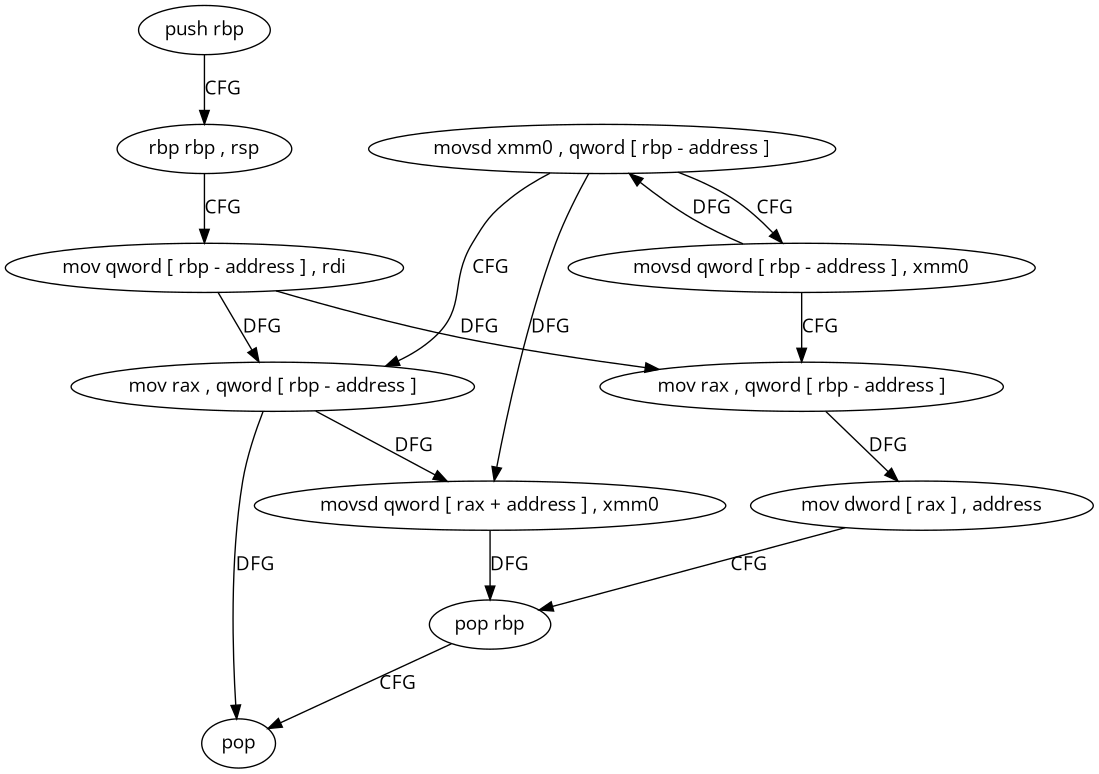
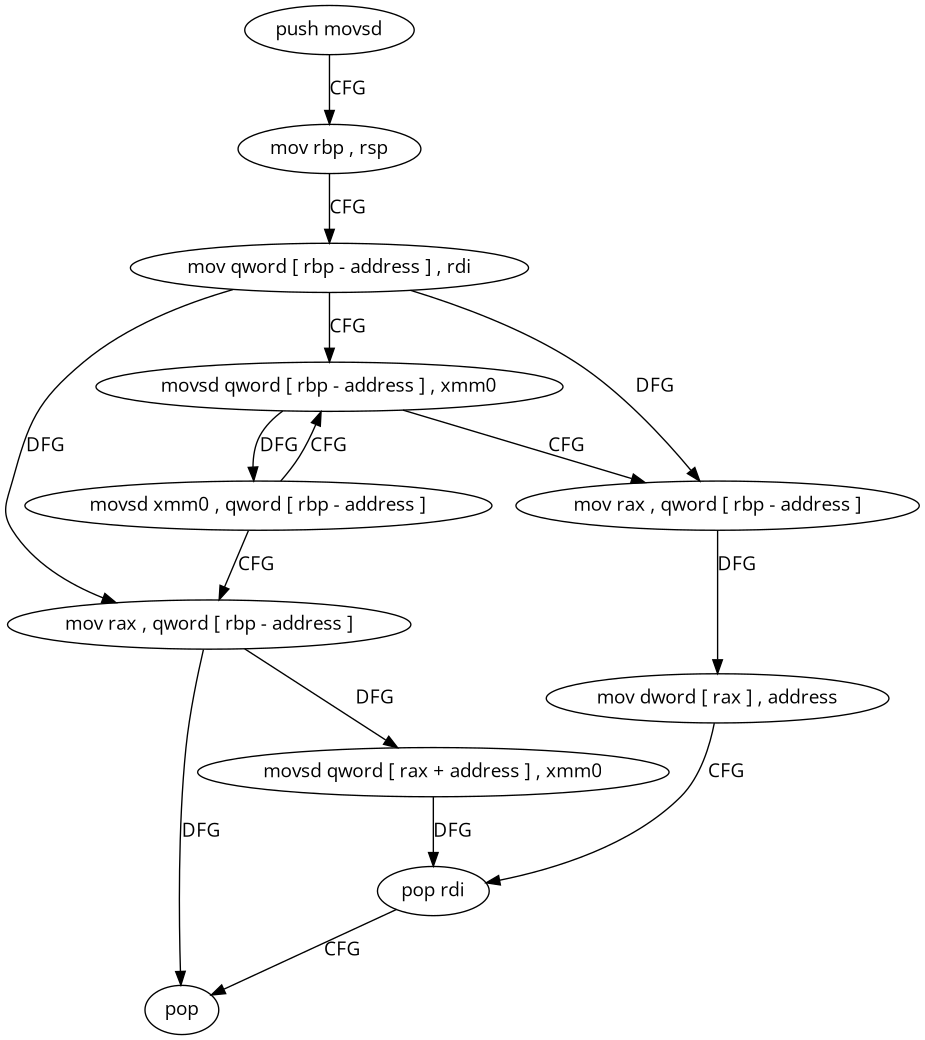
node "push rbp": label "push rbp" -> "push movsd"
node "rbp rbp , rsp": label "rbp rbp , rsp" -> "mov rbp , rsp"
edge "movsd xmm0 , qword [ rbp - address ]" -> "movsd qword [ rax + address ] , xmm0": removed, label "DFG"
edge "mov qword [ rbp - address ] , rdi" -> "movsd qword [ rbp - address ] , xmm0": added, label "CFG"
node "pop rbp": label "pop rbp" -> "pop rdi"
